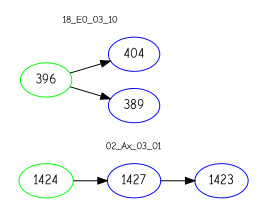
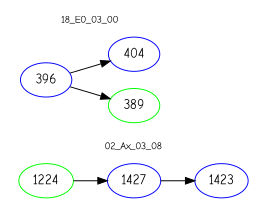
cluster "18_E0_03_10": label "18_E0_03_10" -> "18_E0_03_00"
node "396": color green -> blue
node "389": color blue -> green
cluster "02_Ax_03_01": label "02_Ax_03_01" -> "02_Ax_03_08"
node "1424": label "1424" -> "1224"
